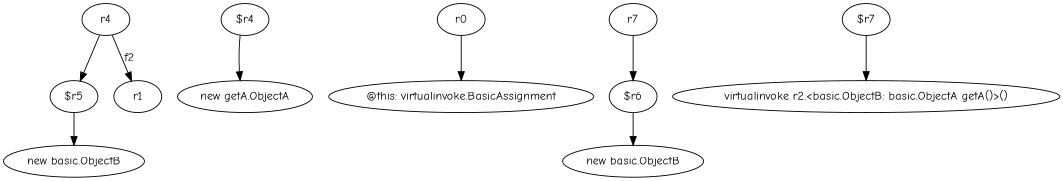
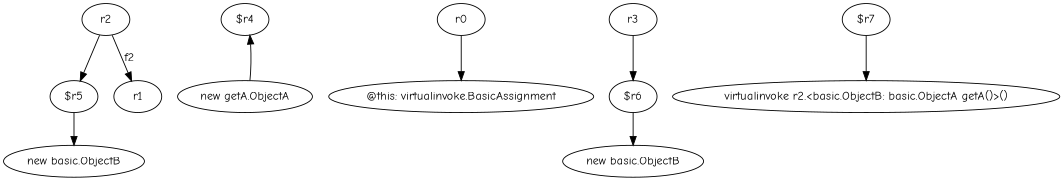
node "r4": label "r4" -> "r2"
node "r7": label "r7" -> "r3"
edge "$r4" -> "new getA.ObjectA": reversed
